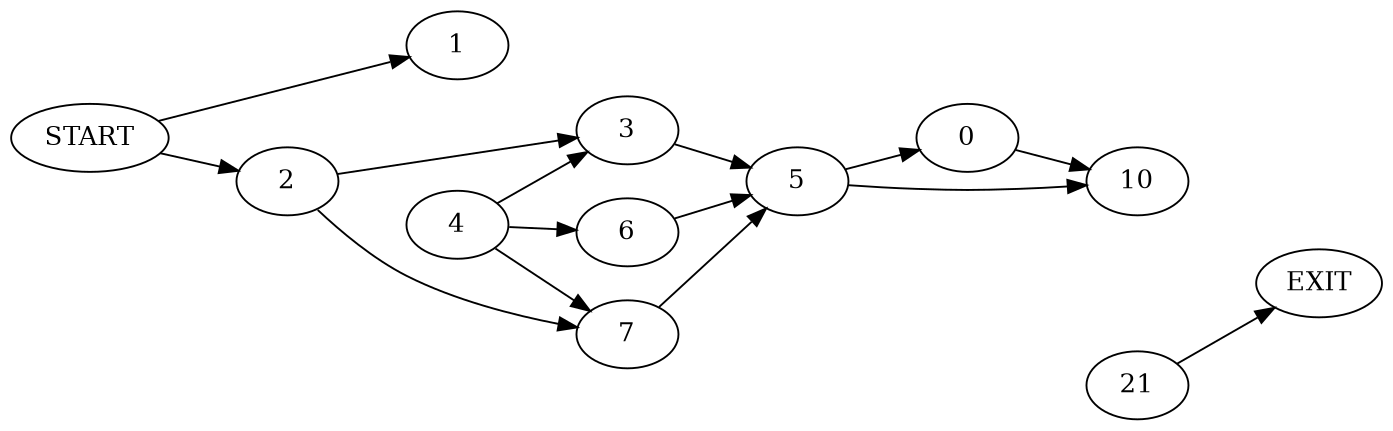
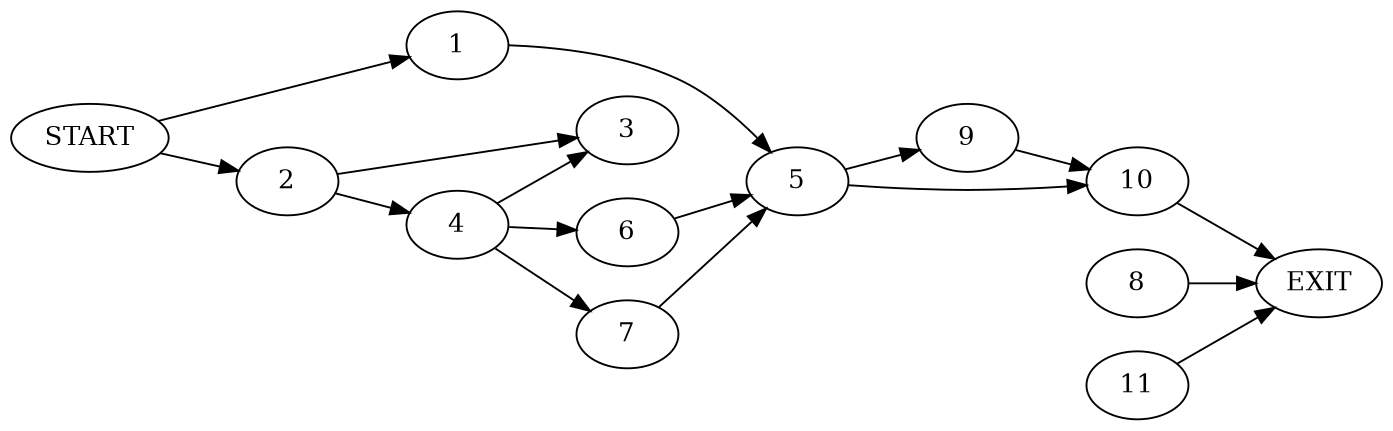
node "0": label "0" -> "9"
edge "3" -> "5": now "1" -> "5"
edge "10" -> "EXIT": added
node "8": added
edge "2" -> "7": now "2" -> "4"
node "21": label "21" -> "11"
